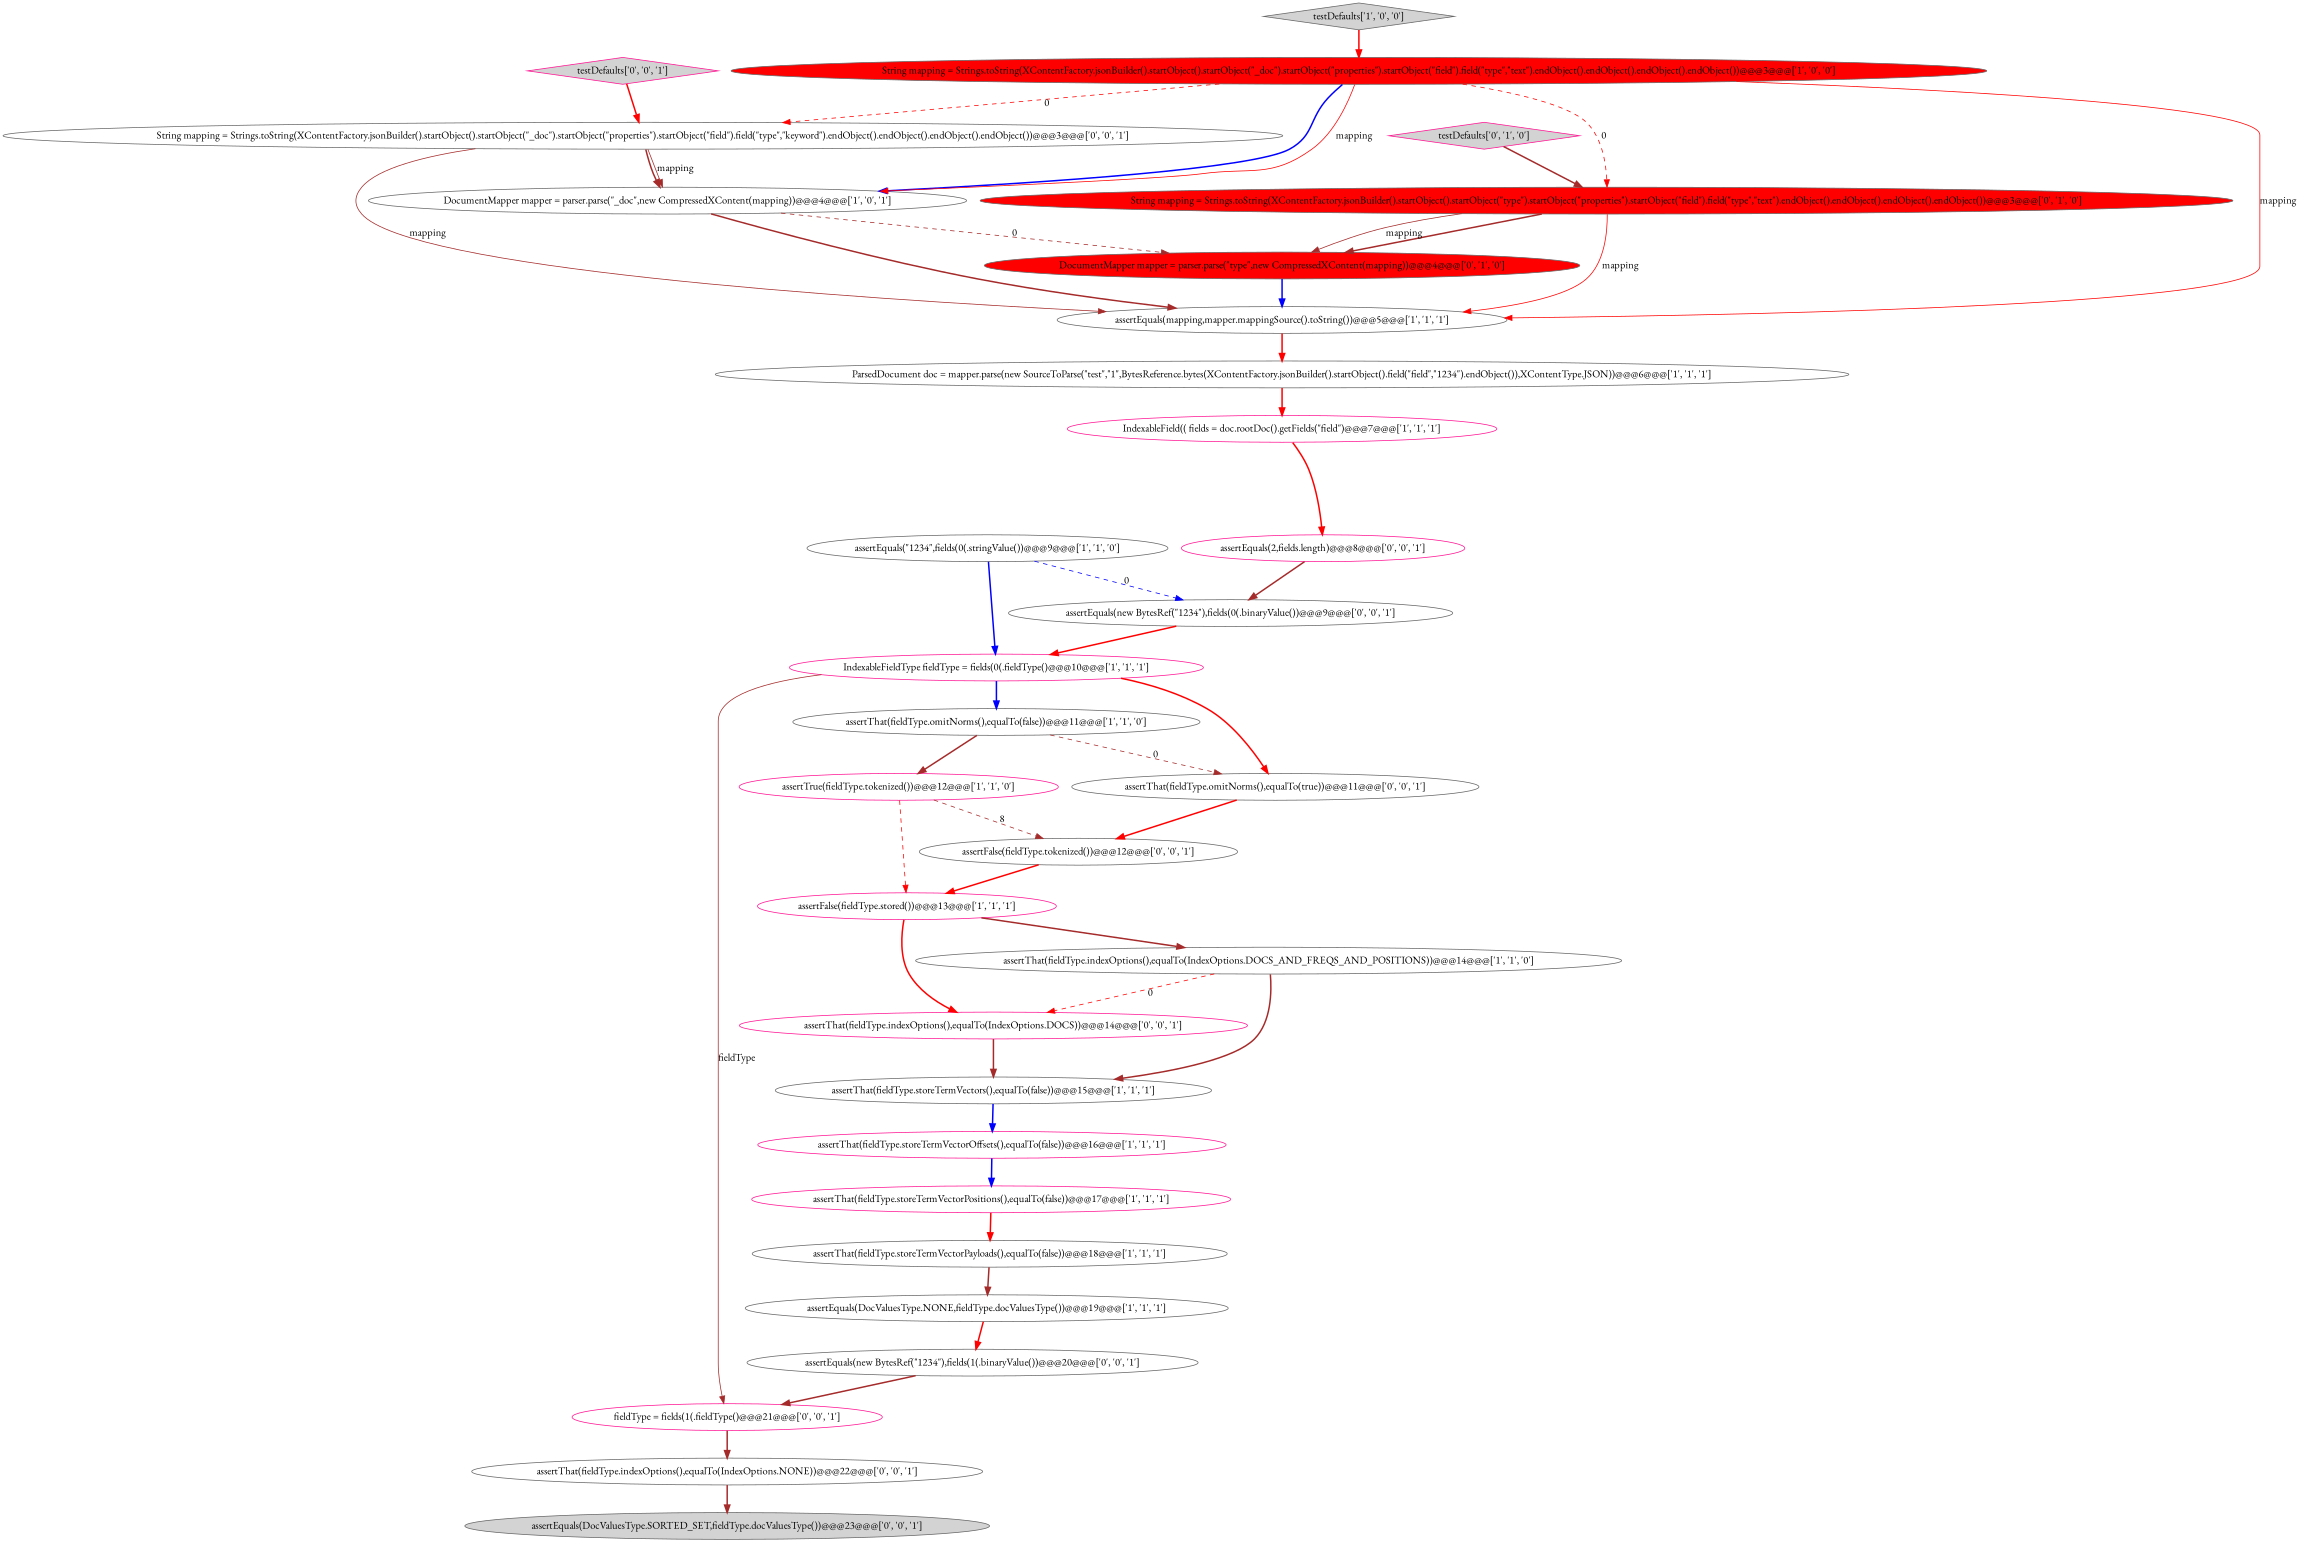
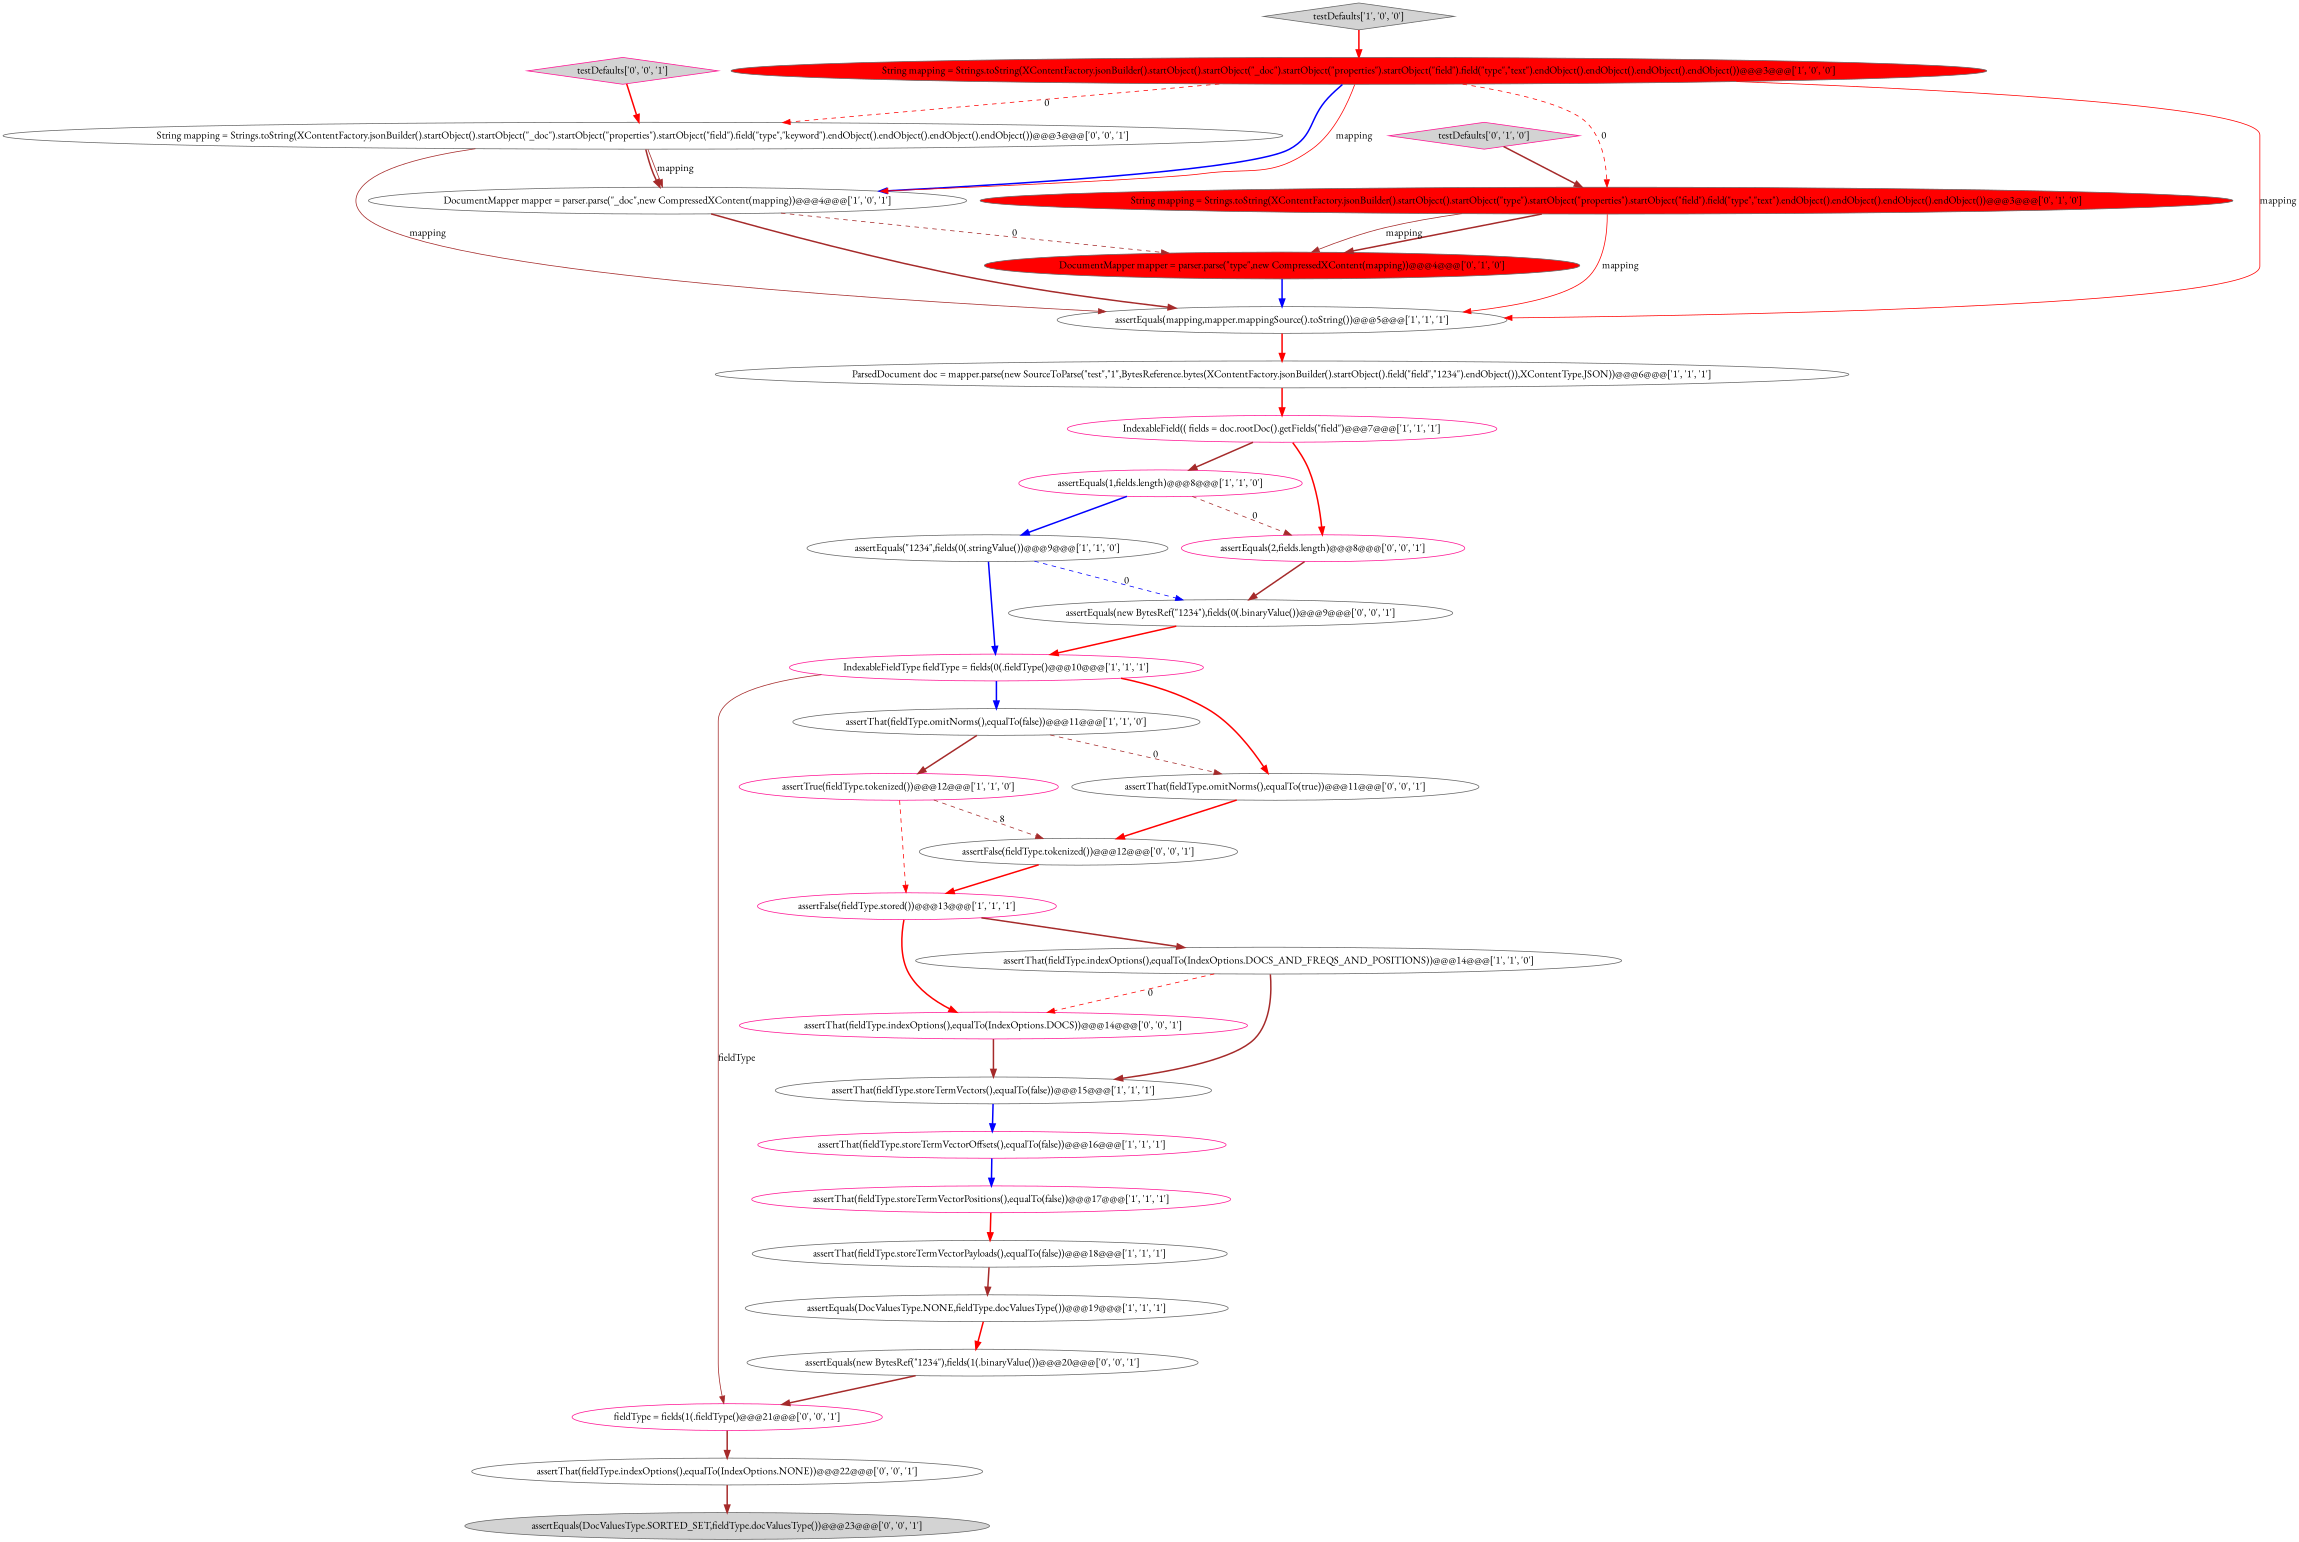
node "assertEquals(1,fields.length)@@@8@@@['1', '1', '0']": added
